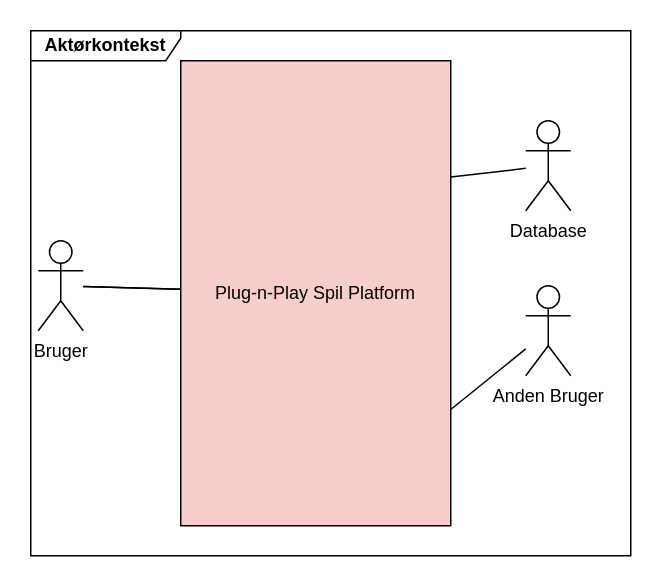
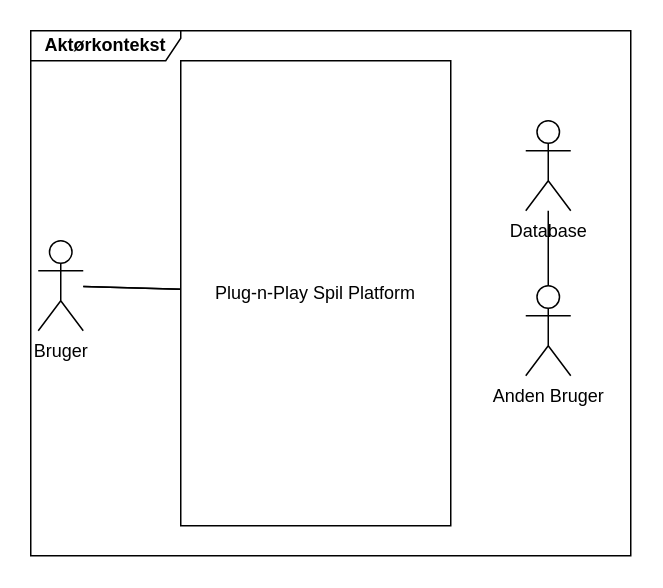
edge "Database" -- "Plug-n-Play Spil Platform": removed
node "Plug-n-Play Spil Platform": fillcolor #f8cecc -> #ffffff
edge "Plug-n-Play Spil Platform" -- "Anden Bruger": now "Database" -- "Anden Bruger"
